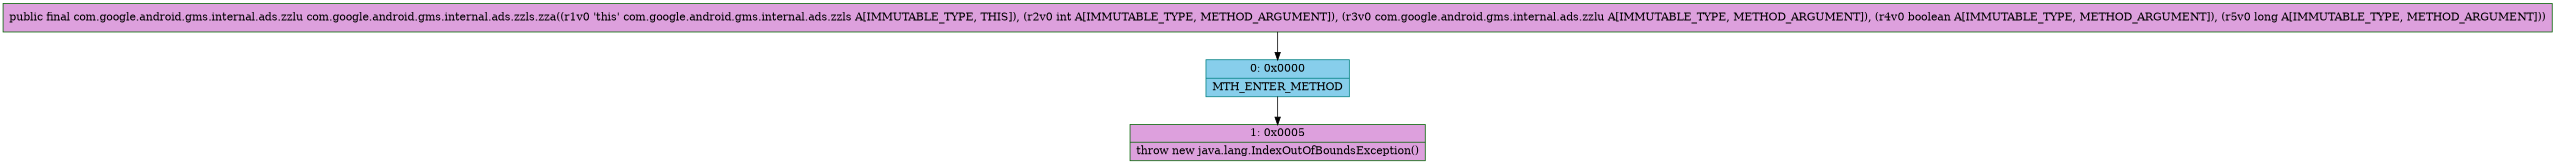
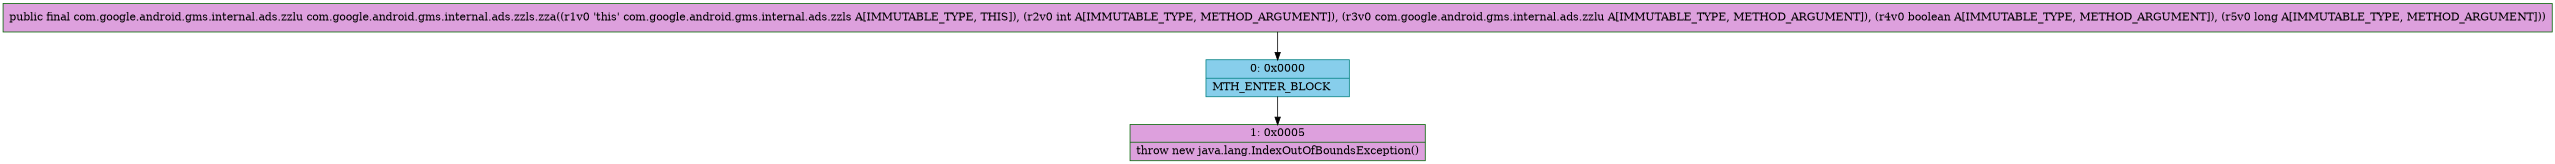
node "0: 0x0000": text "MTH_ENTER_METHOD" -> "MTH_ENTER_BLOCK"
